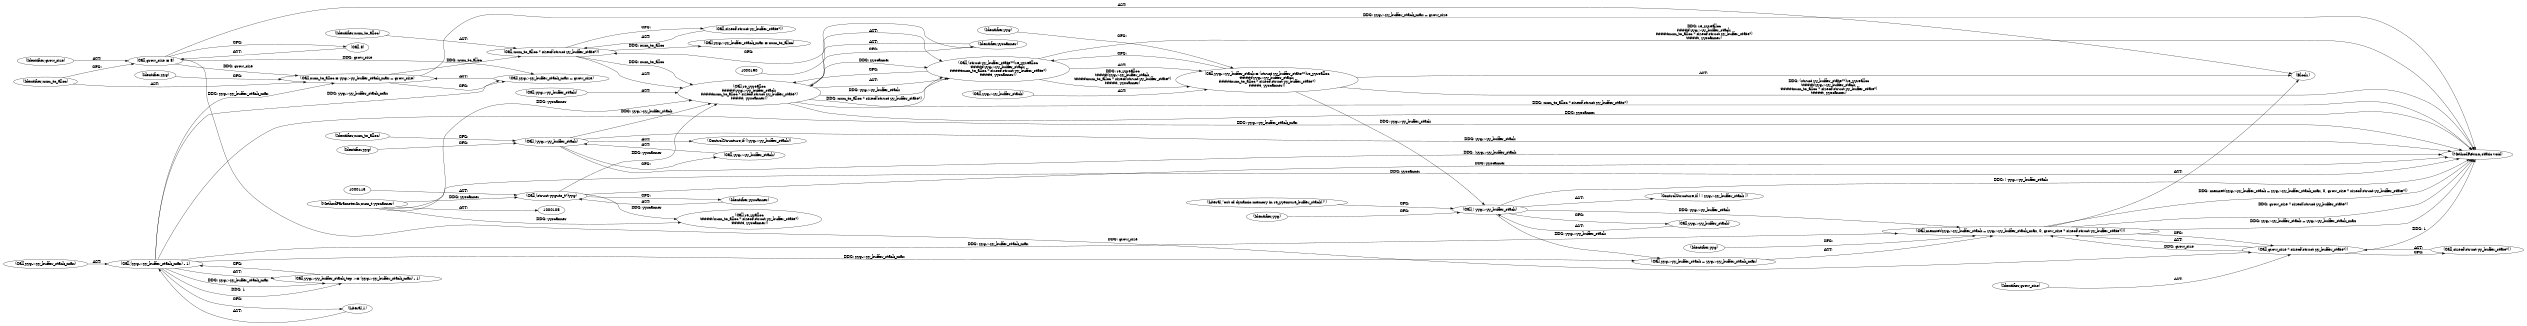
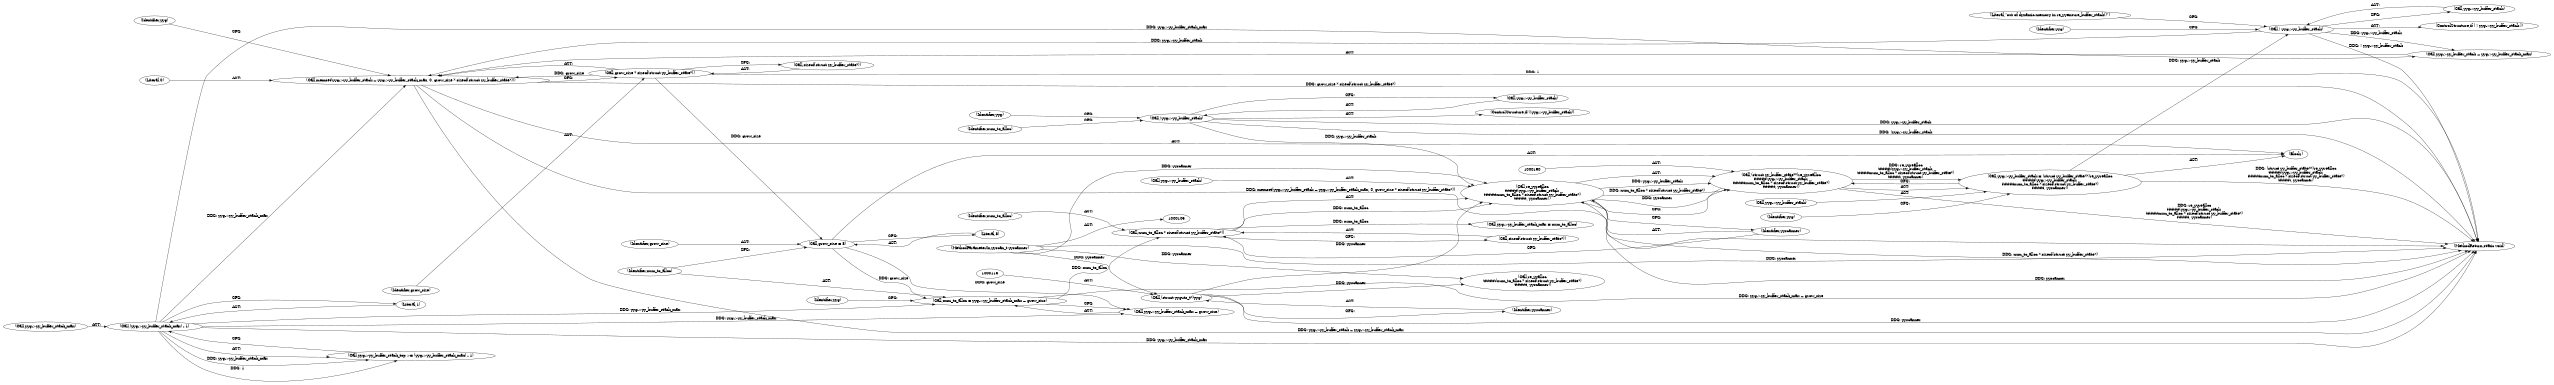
node "(Call,8)": label "(Call,8)" -> "(Literal,8)"
node "(Literal,0)": added
node "(MethodParameterIn,num_t yyscanner)": label "(MethodParameterIn,num_t yyscanner)" -> "(MethodParameterIn,yyscan_t yyscanner)"
edge "(Call,grow_size = 8)" -> "(Call,grow_size * sizeof(struct yy_buffer_state*))": reversed
